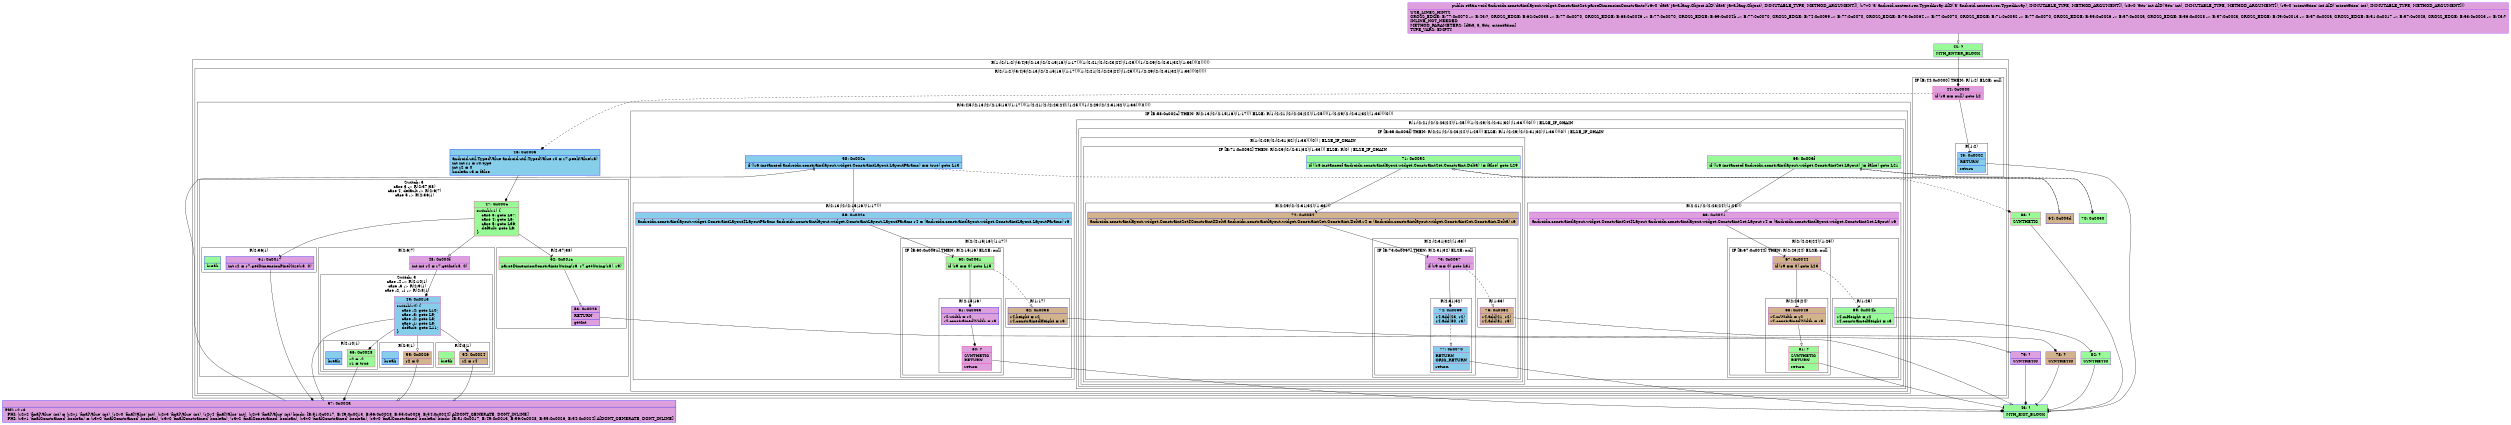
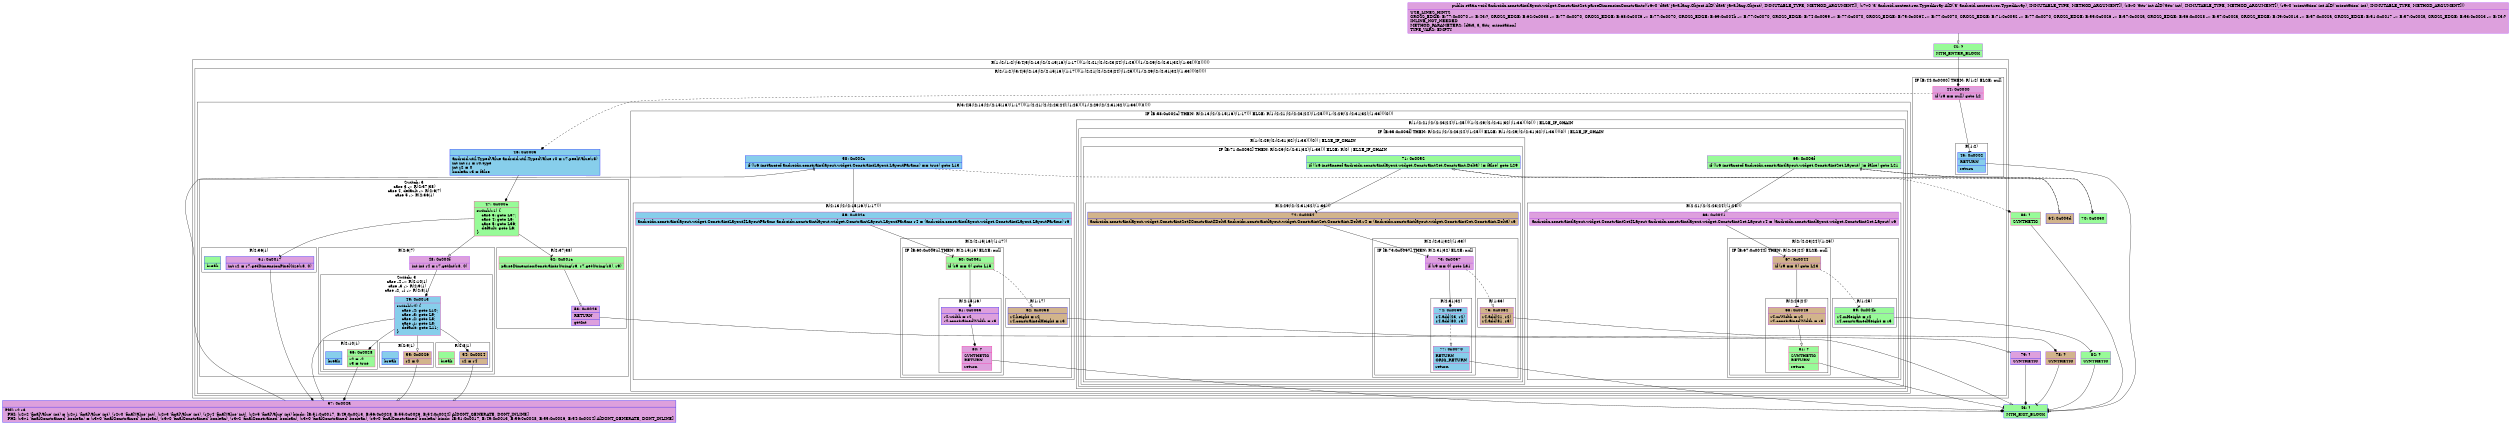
edge "58: 0x002c" -> "59: 0x002e": arrowhead onormal -> tee
node "56: 0x0028": text "r1 = true" -> "r3 = true"
